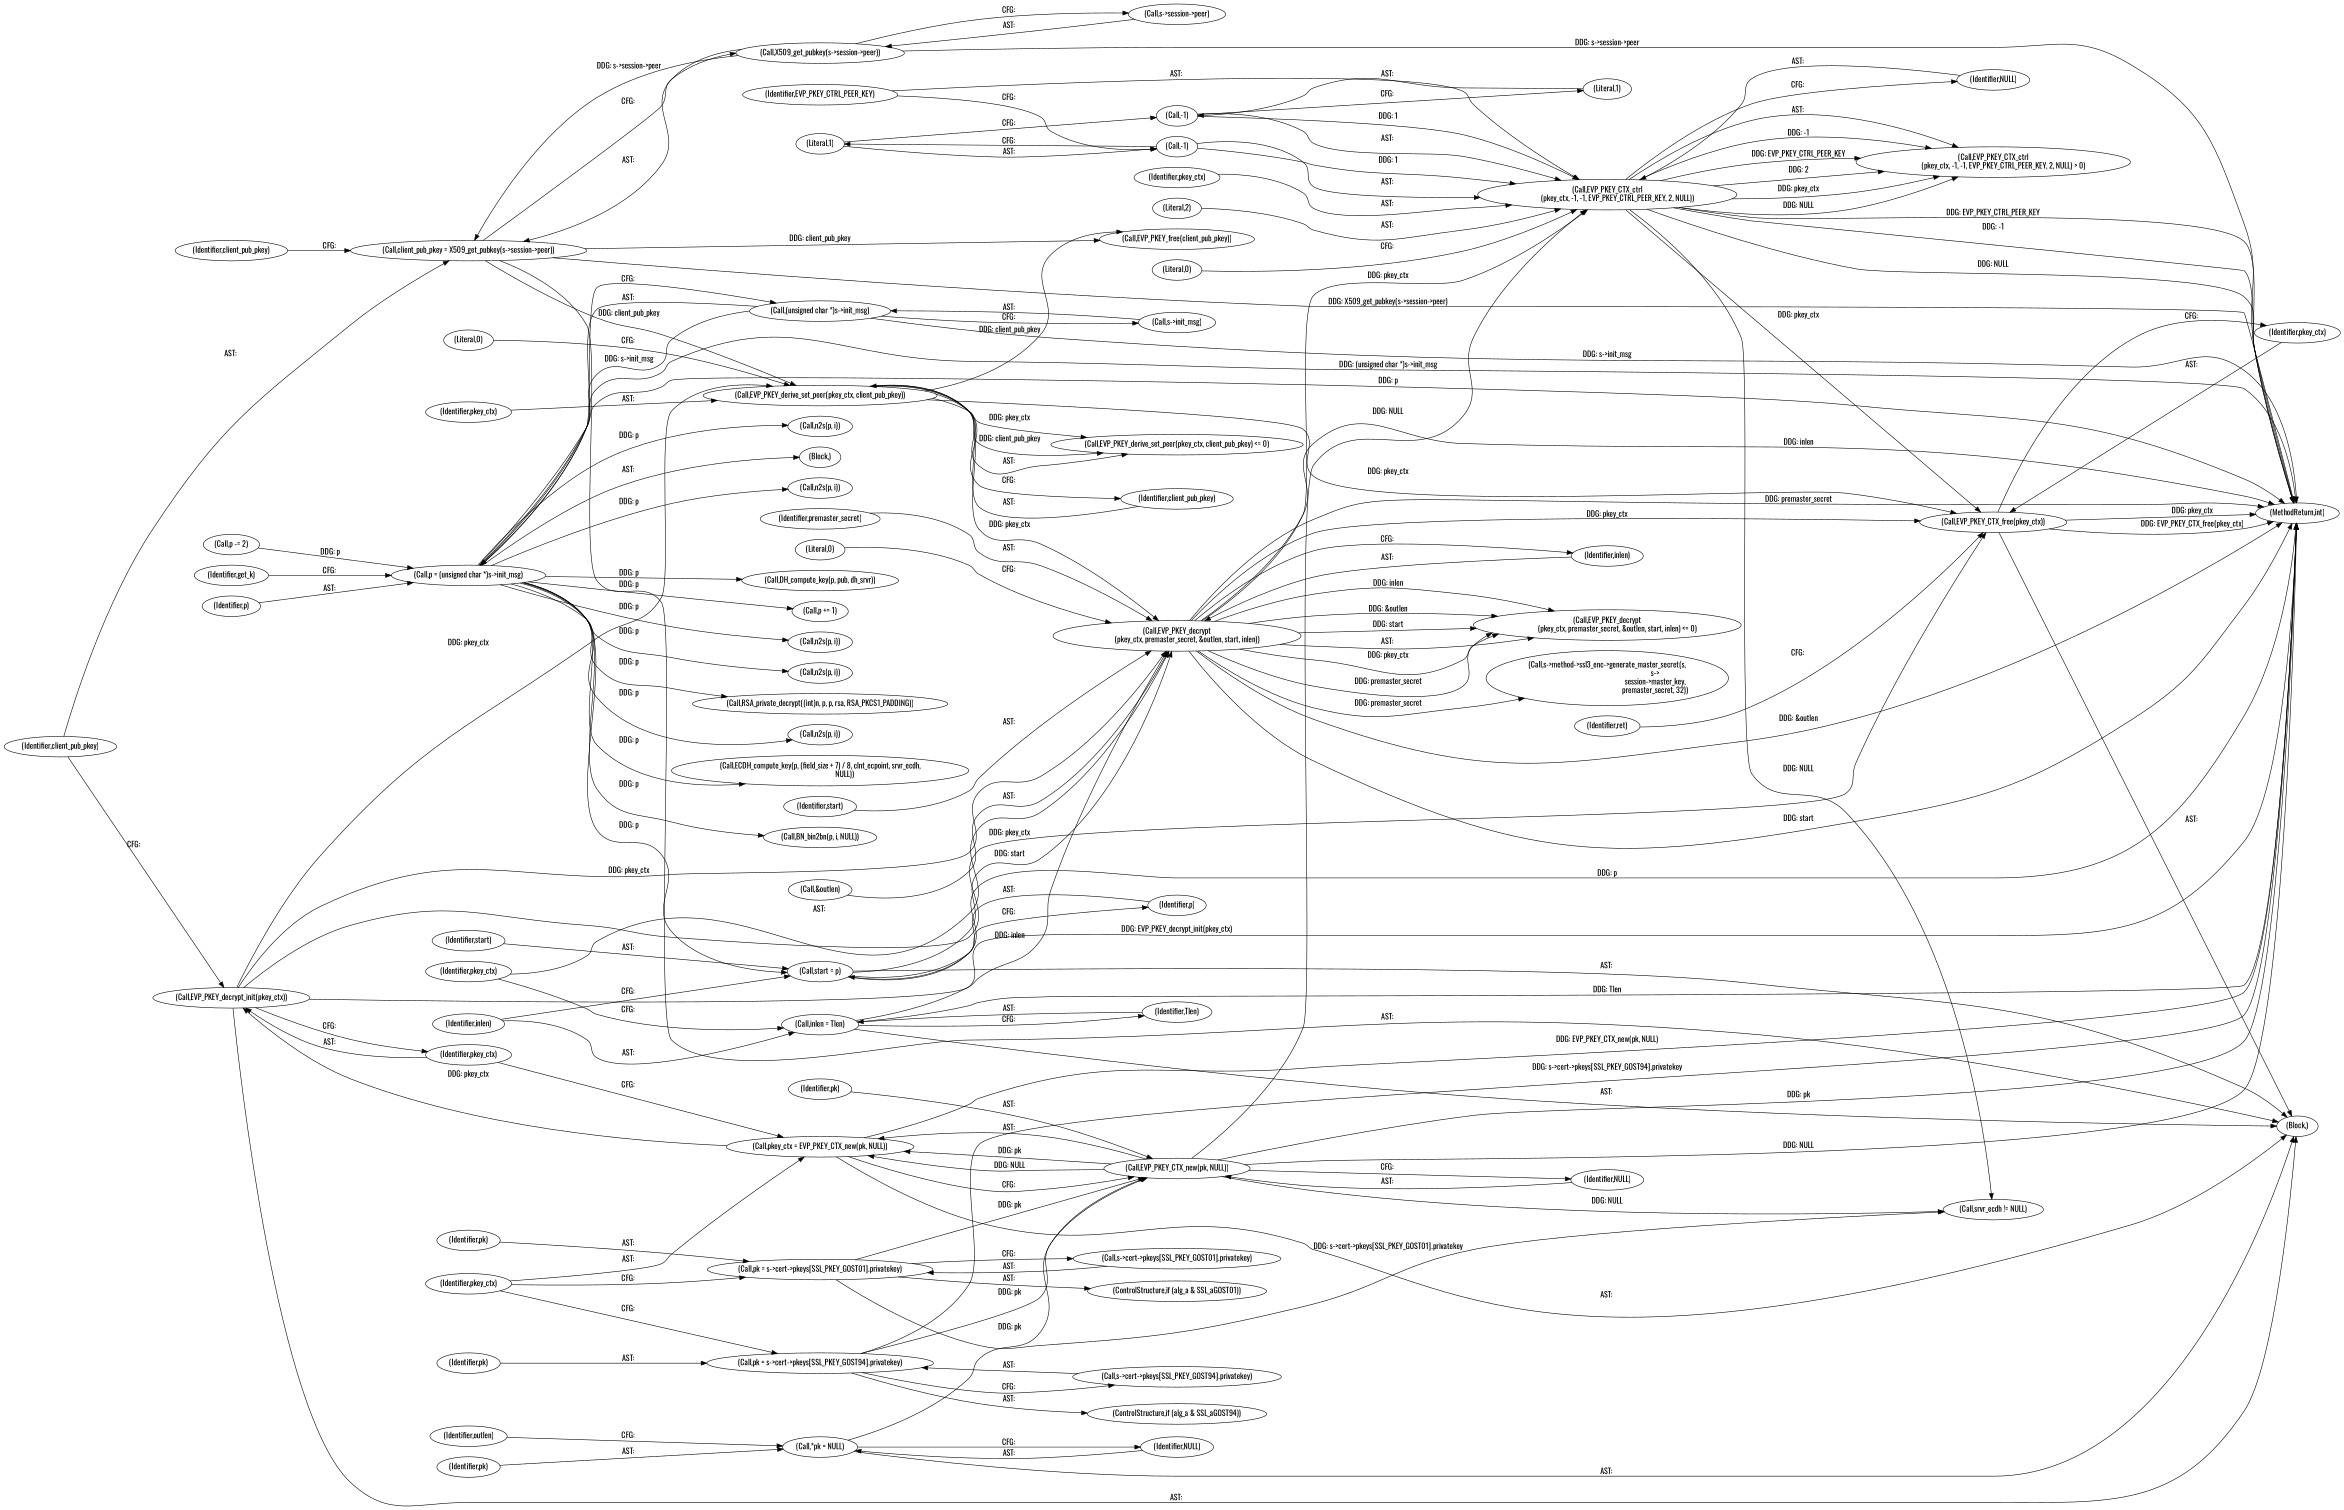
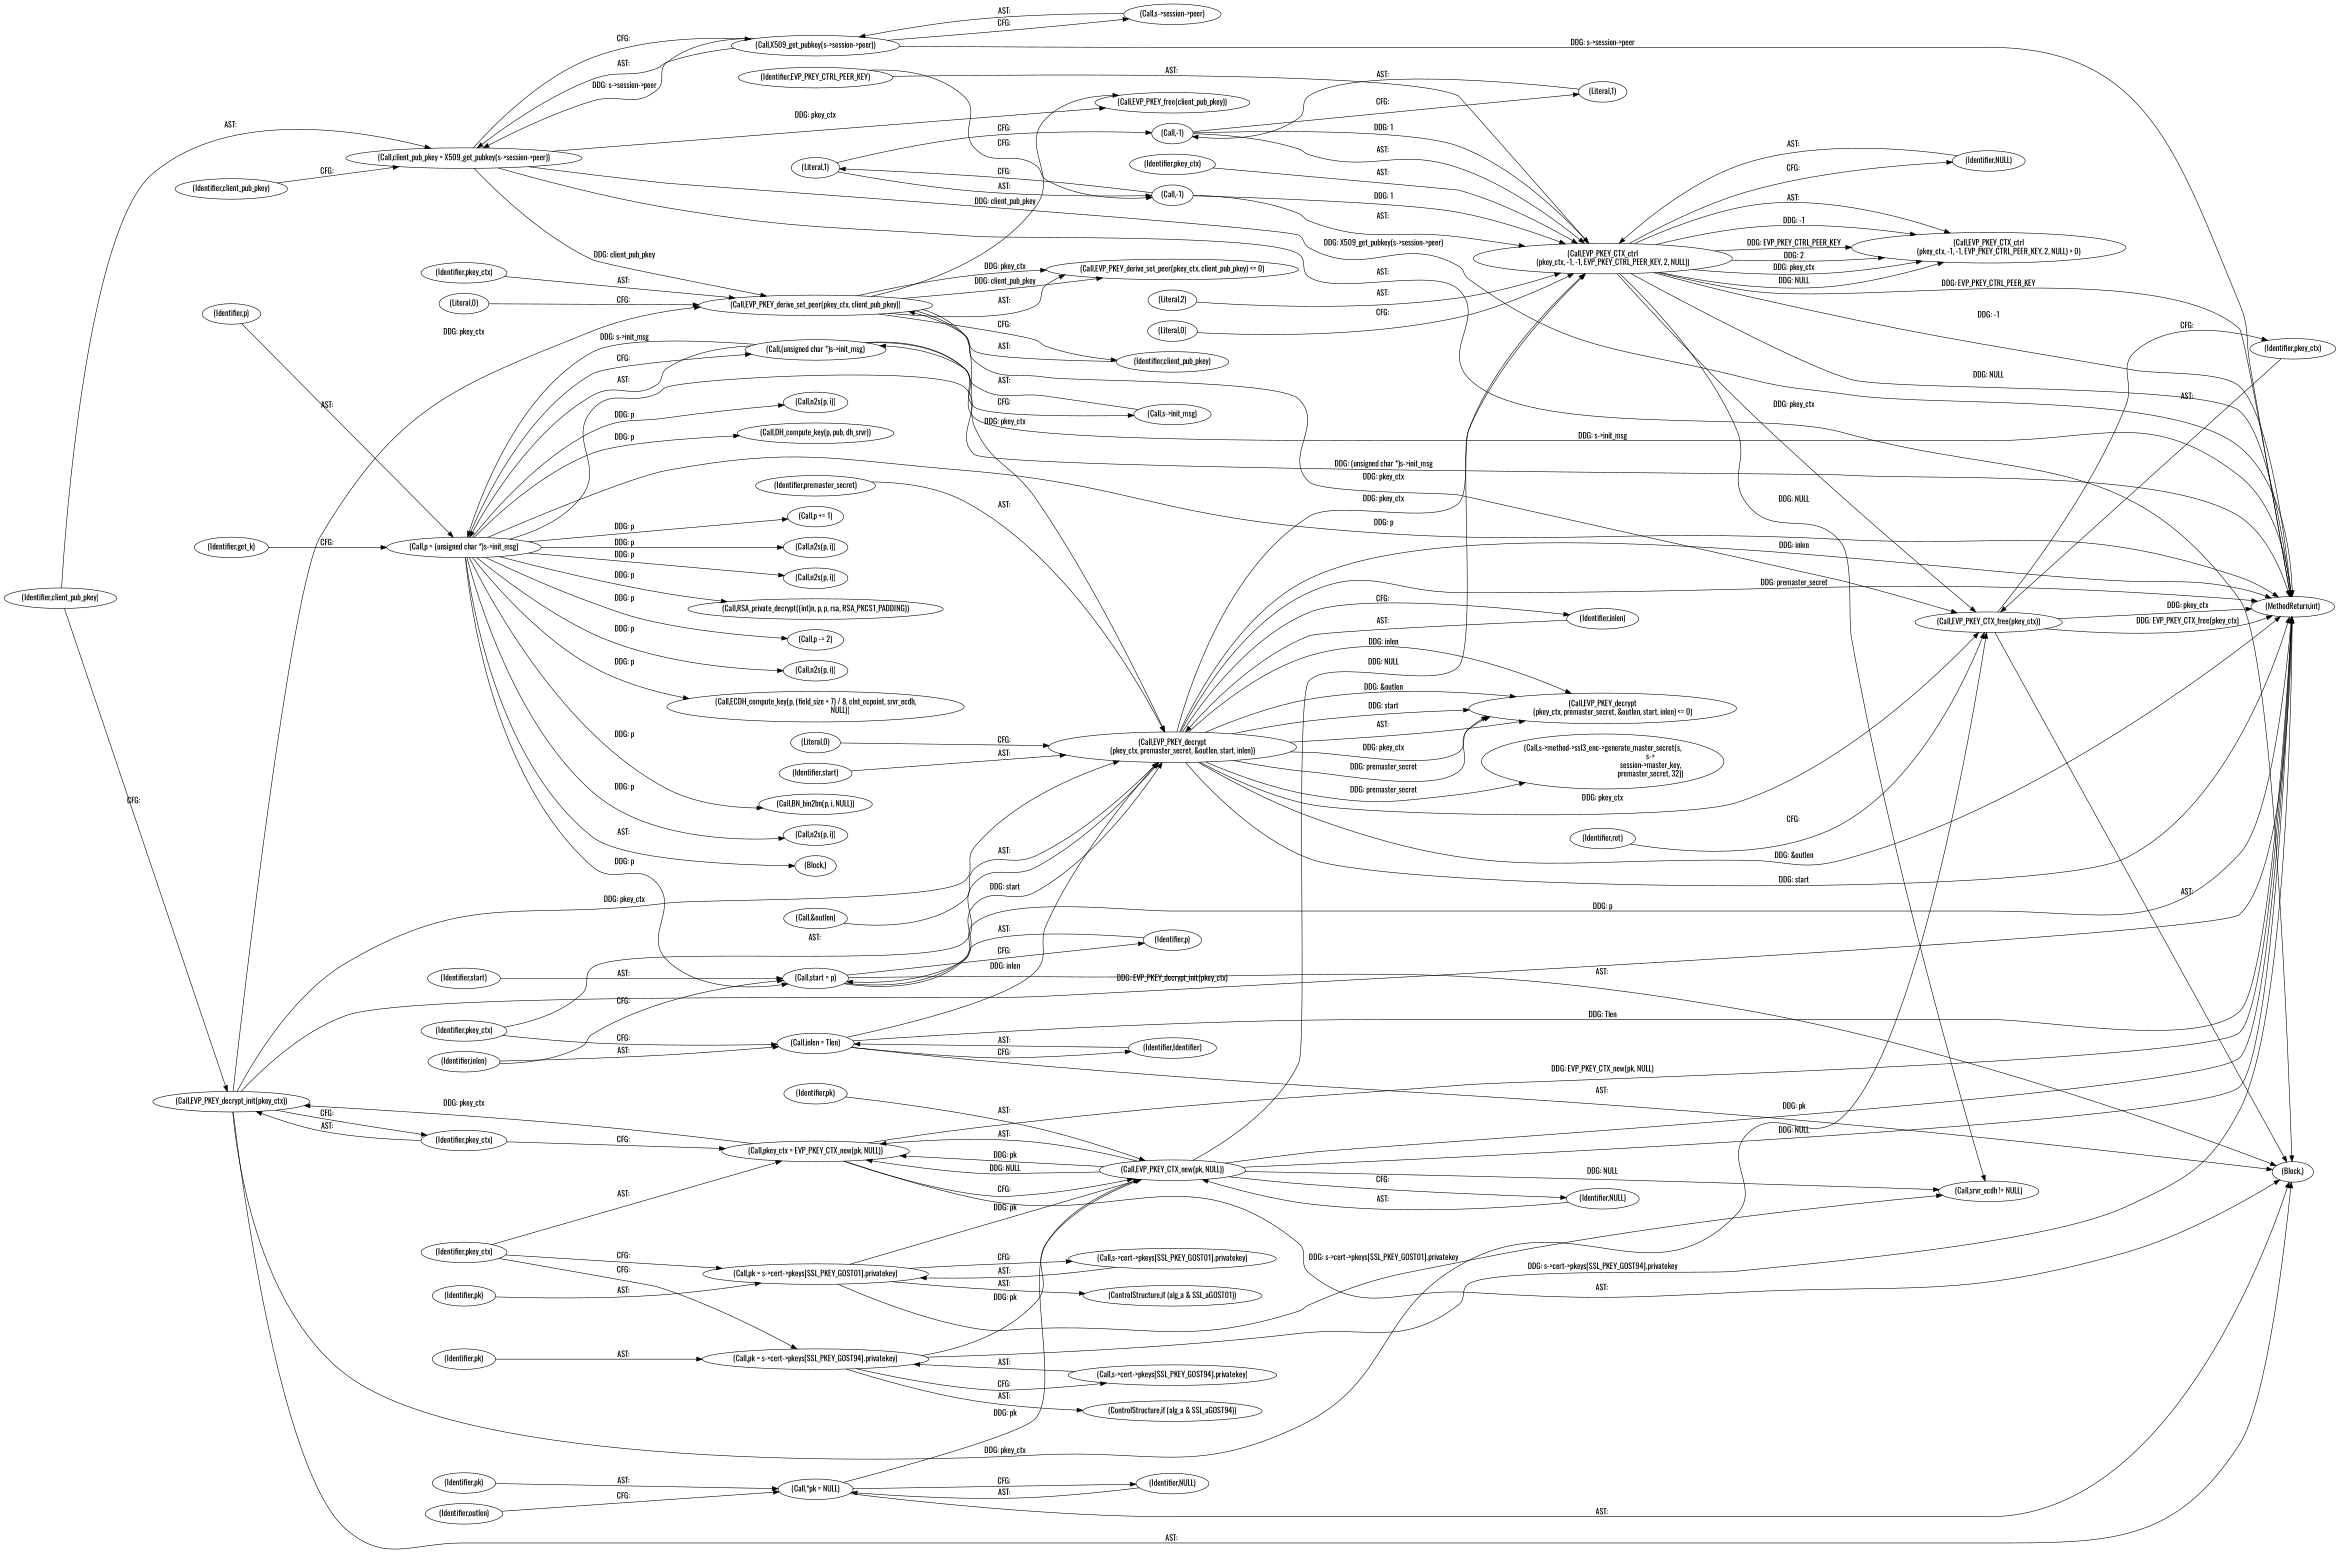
edge "(Call,client_pub_pkey = X509_get_pubkey(s->session->peer))" -> "(Call,EVP_PKEY_free(client_pub_pkey))": label "DDG: client_pub_pkey" -> "DDG: pkey_ctx"
edge "(Call,p -= 2)" -> "(Call,p = (unsigned char *)s->init_msg)": reversed
node "(Identifier,Tlen)": label "(Identifier,Tlen)" -> "(Identifier,Identifier)"
